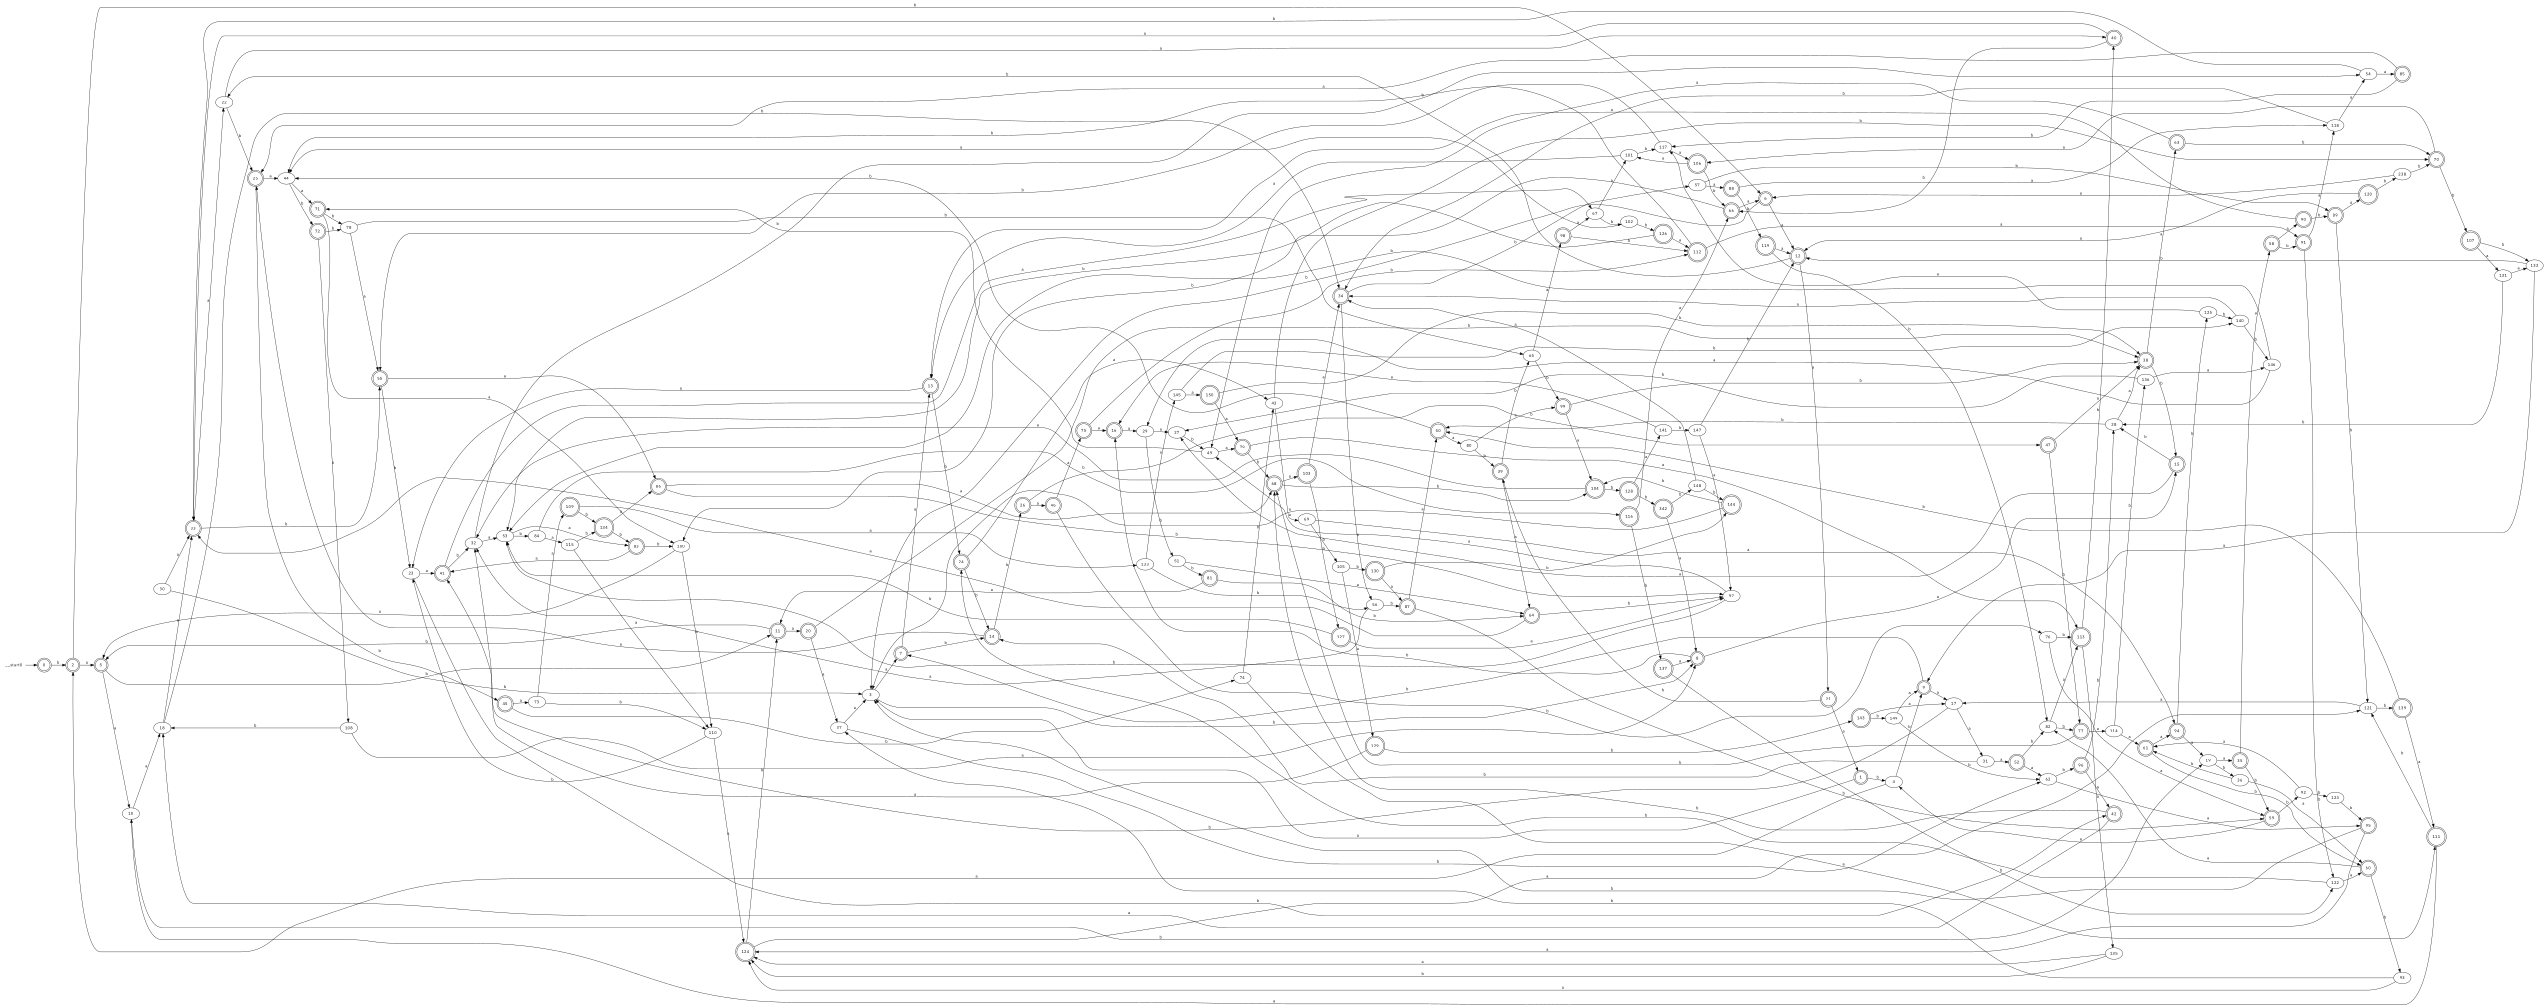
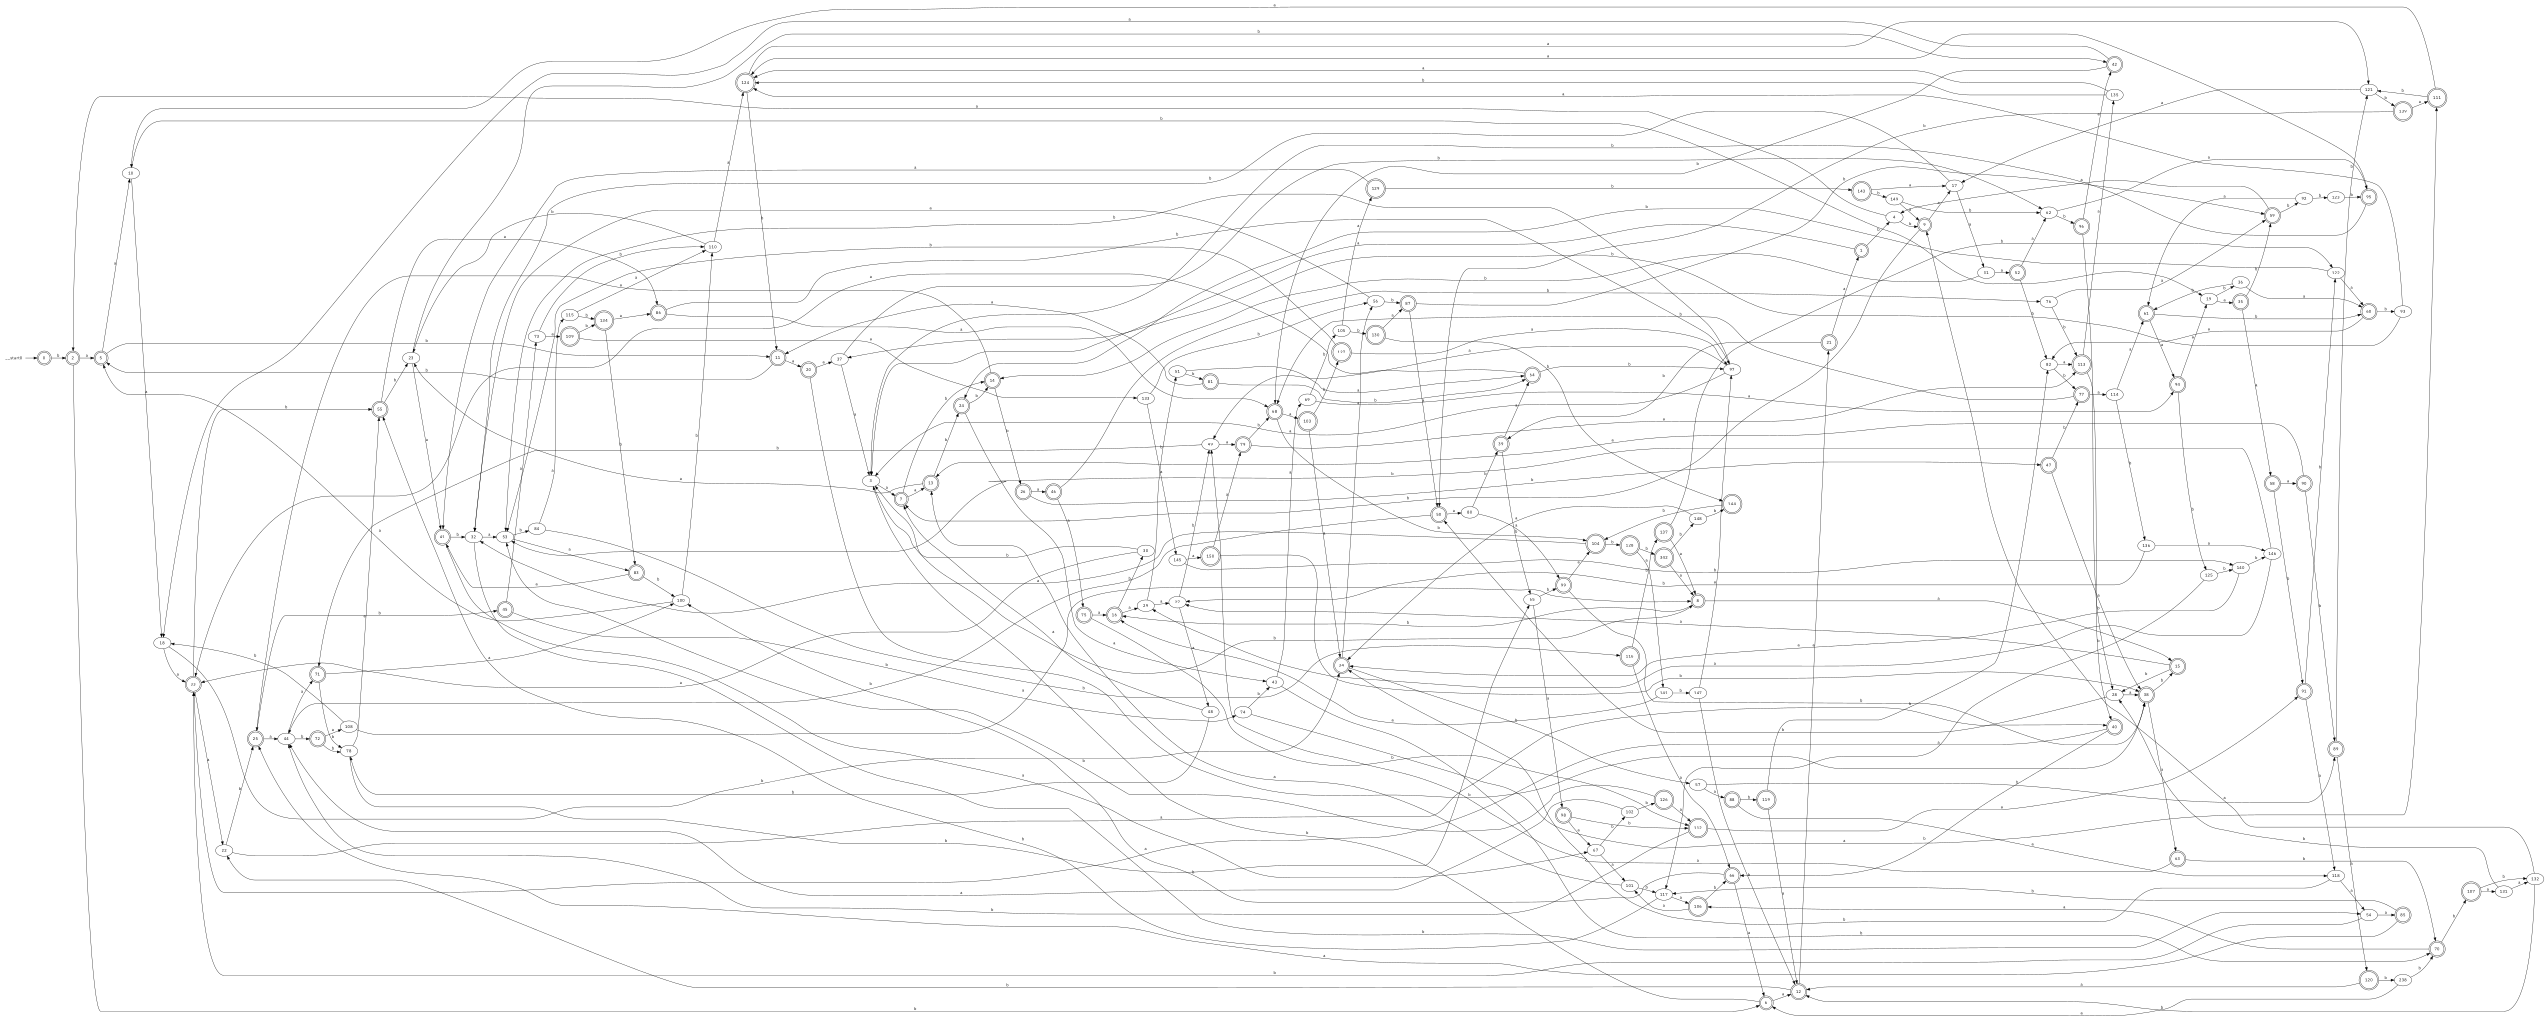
edge "144" -> "3": now "97" -> "3"
edge "16" -> "30": added, label "b"
node "48": added
